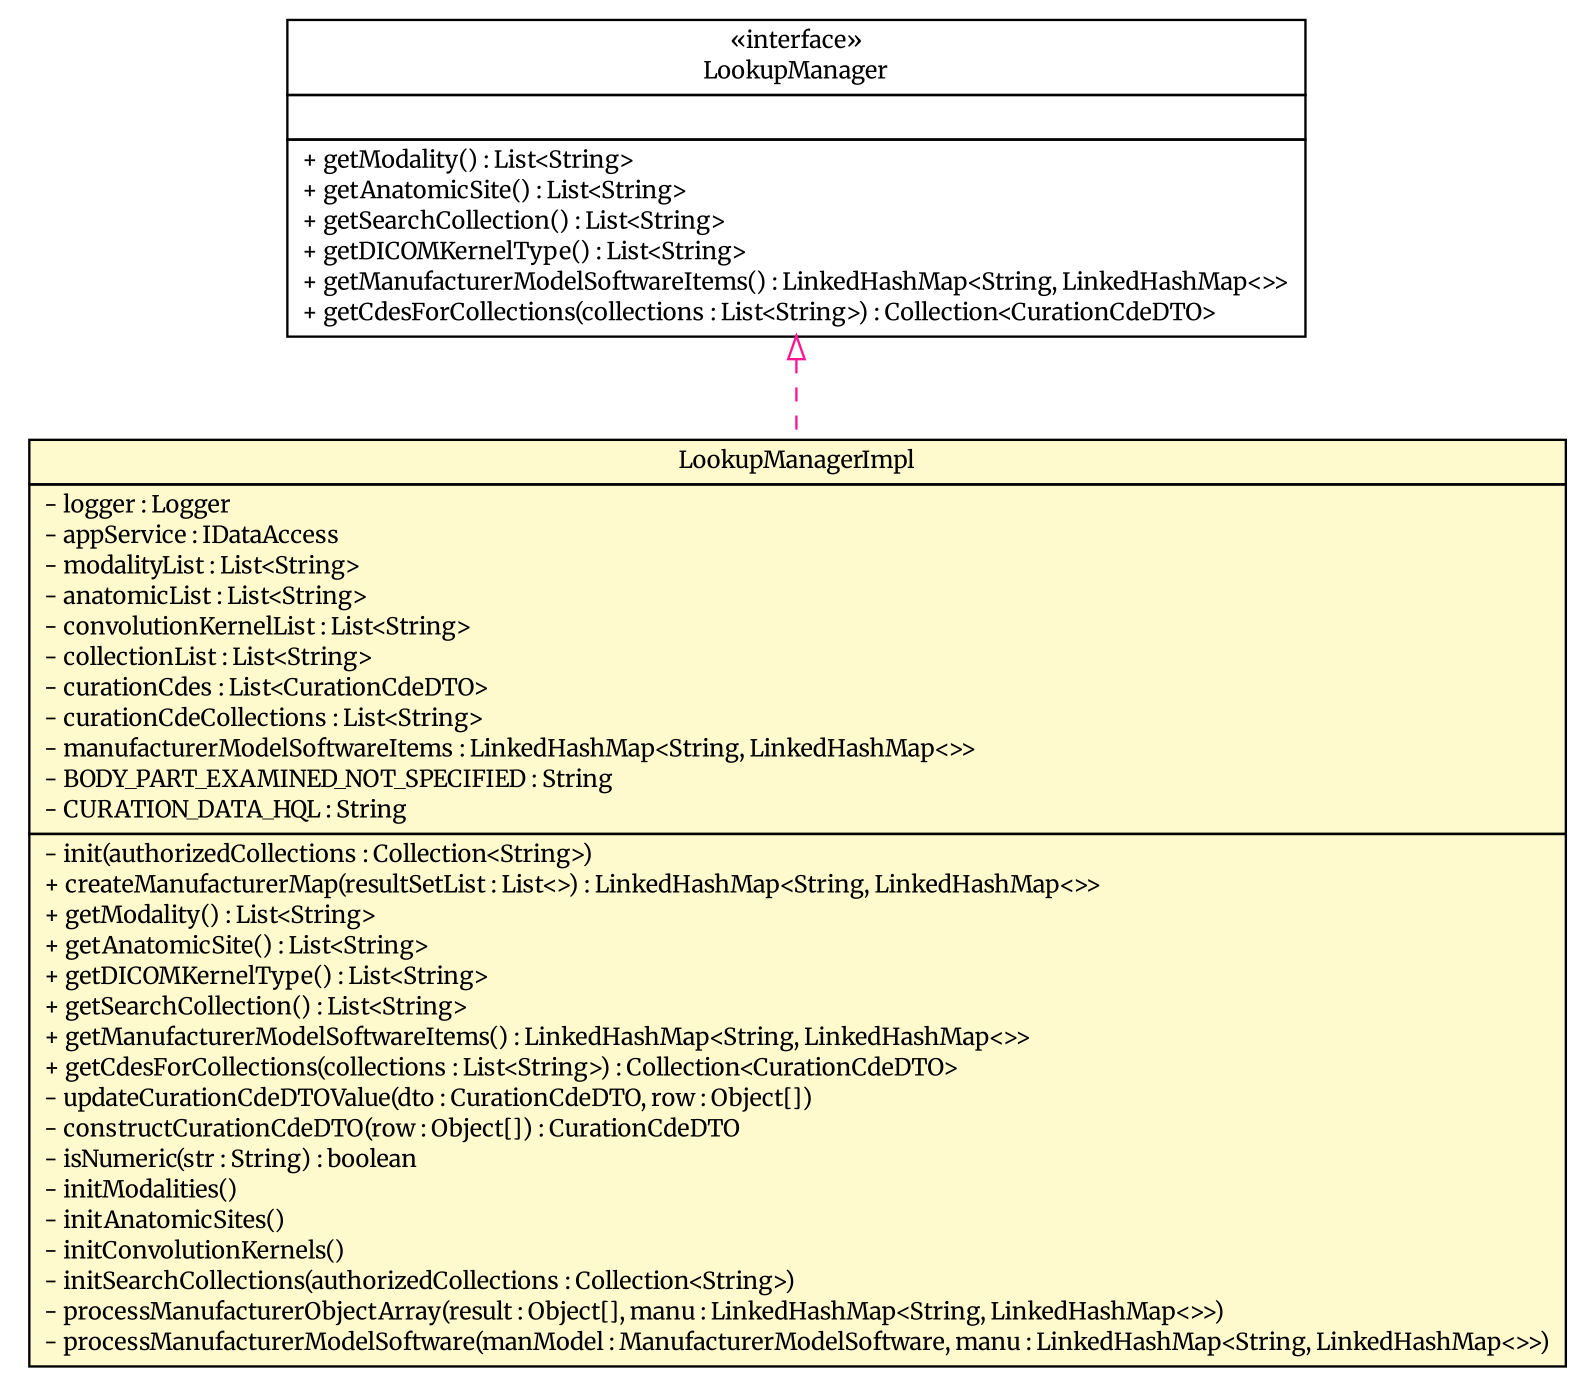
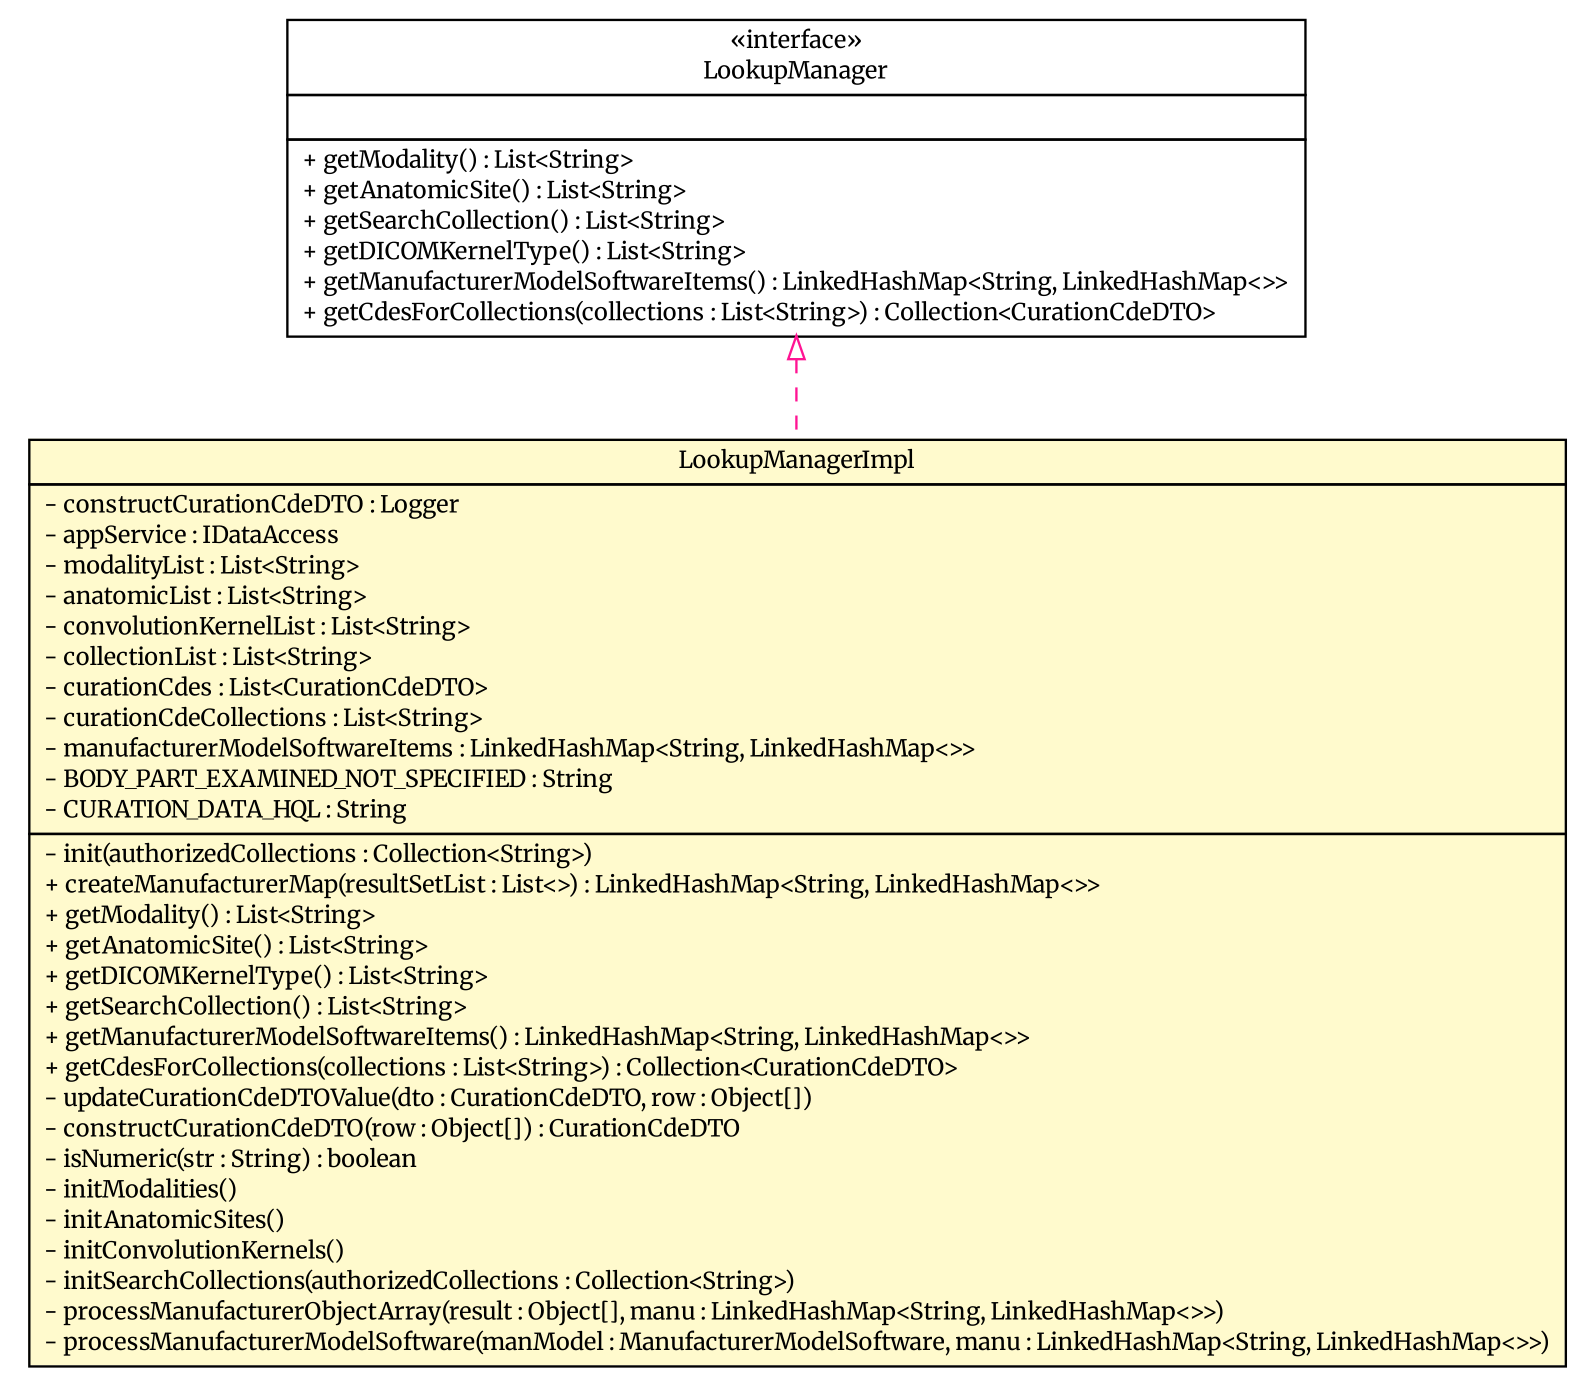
node "LookupManagerImpl": text "- logger : Logger" -> "- constructCurationCdeDTO : Logger"
